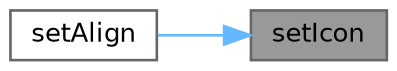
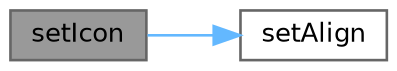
edge "setAlign" -> "setIcon": reversed
